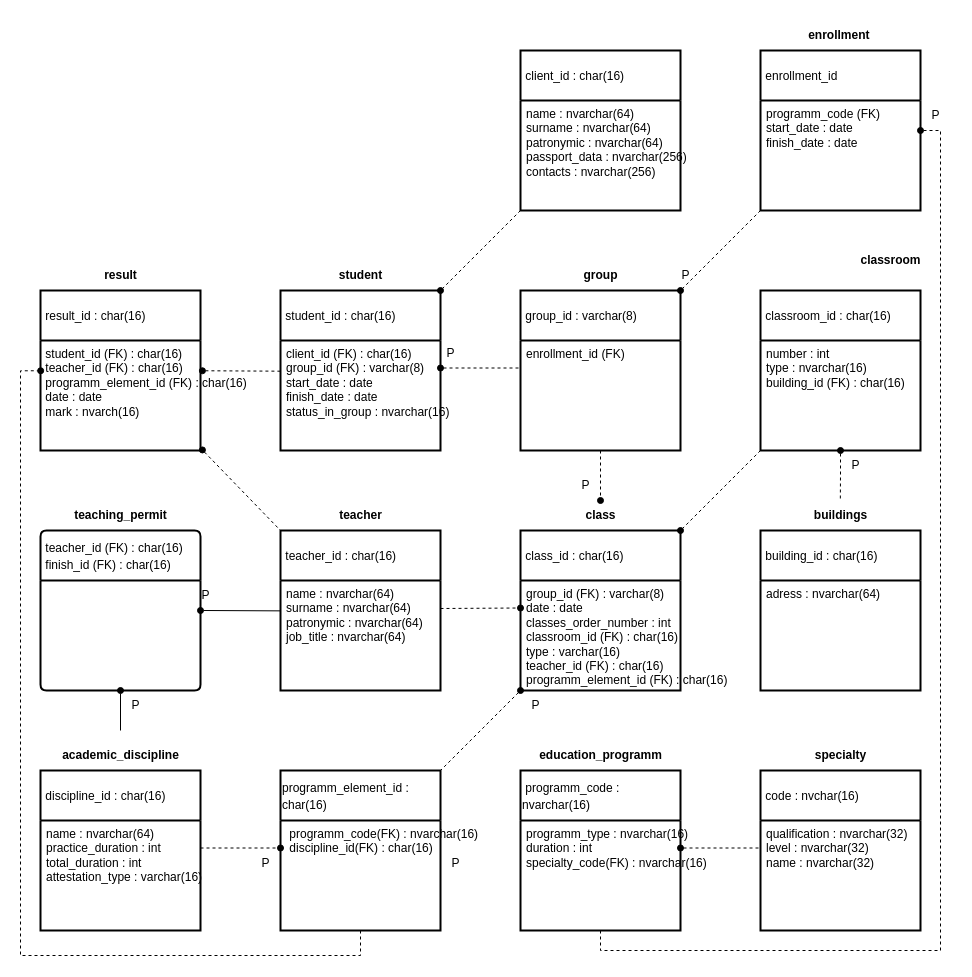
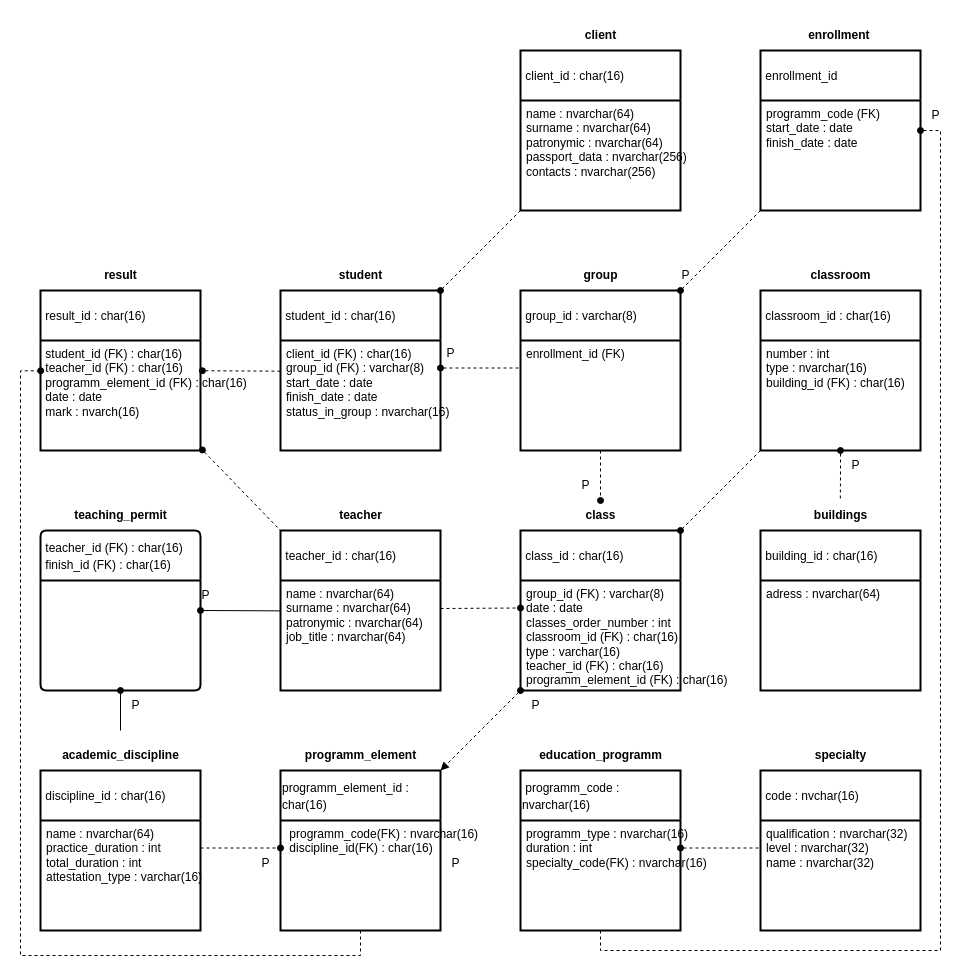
node "client": added
node "classroom": moved (891, 261) -> (841, 276)
node "programm_element": added
edge "programm_element_id : char(16)" -> "group_id (FK) : varchar(8) date : date classes_order_number : int classroom_id (FK) : char(16) type : varchar(16) teacher_id (FK) : char(16) programm_element_id (FK) : char(16)": arrowhead none -> block
